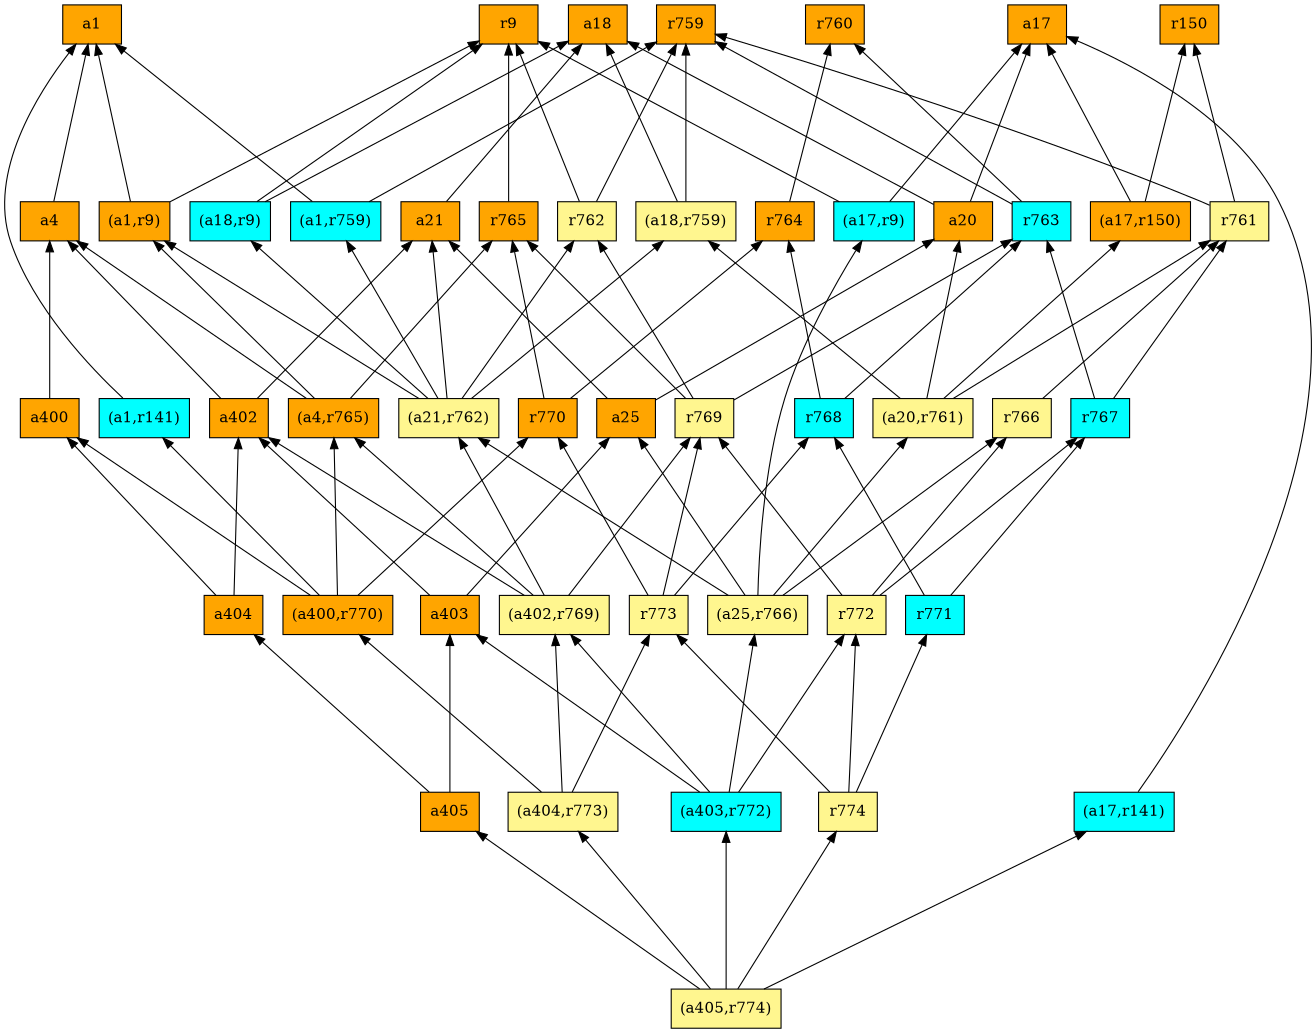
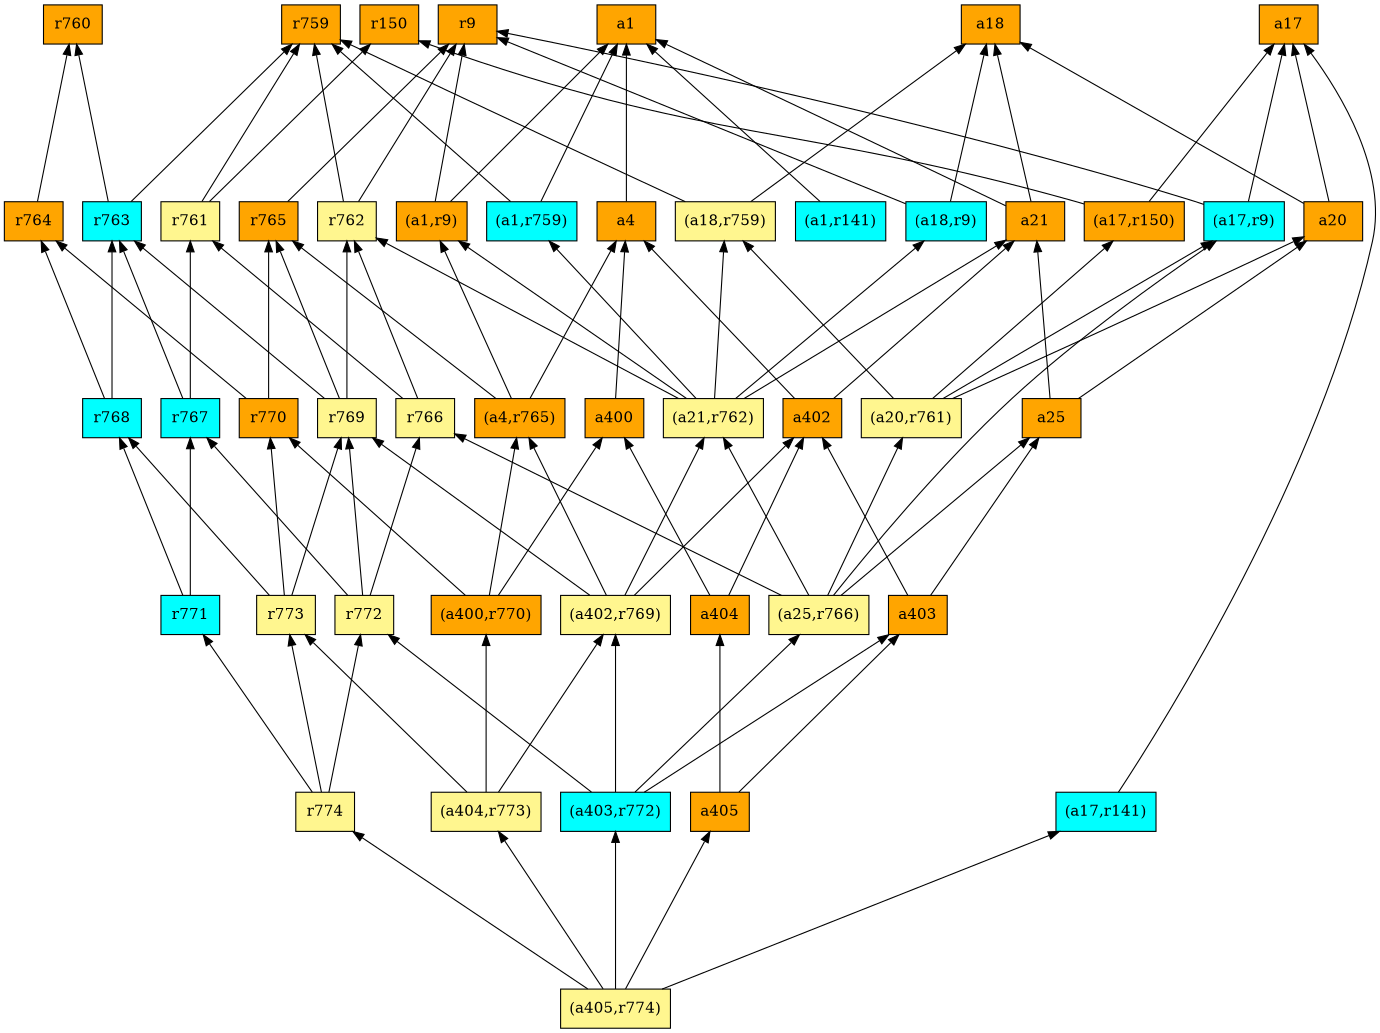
edge "a21" -> "a1": added
edge "(a20,r761)" -> "r761": now "(a20,r761)" -> "(a17,r9)"
edge "r766" -> "r762": added
edge "(a400,r770)" -> "(a1,r141)": removed
